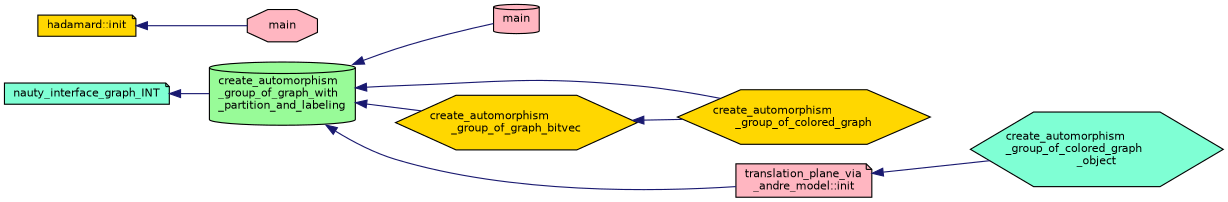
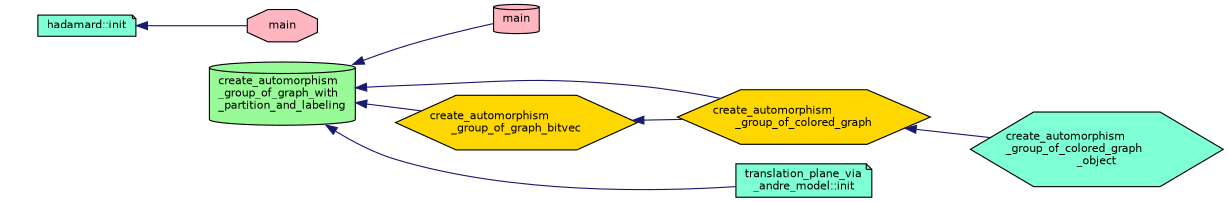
node "hadamard::init": fillcolor gold -> aquamarine
node "nauty_interface_graph_INT": removed
edge "create_automorphism _group_of_colored_graph _object" -> "translation_plane_via _andre_model::init": now "create_automorphism _group_of_colored_graph _object" -> "create_automorphism _group_of_colored_graph"
node "translation_plane_via _andre_model::init": fillcolor lightpink -> aquamarine
